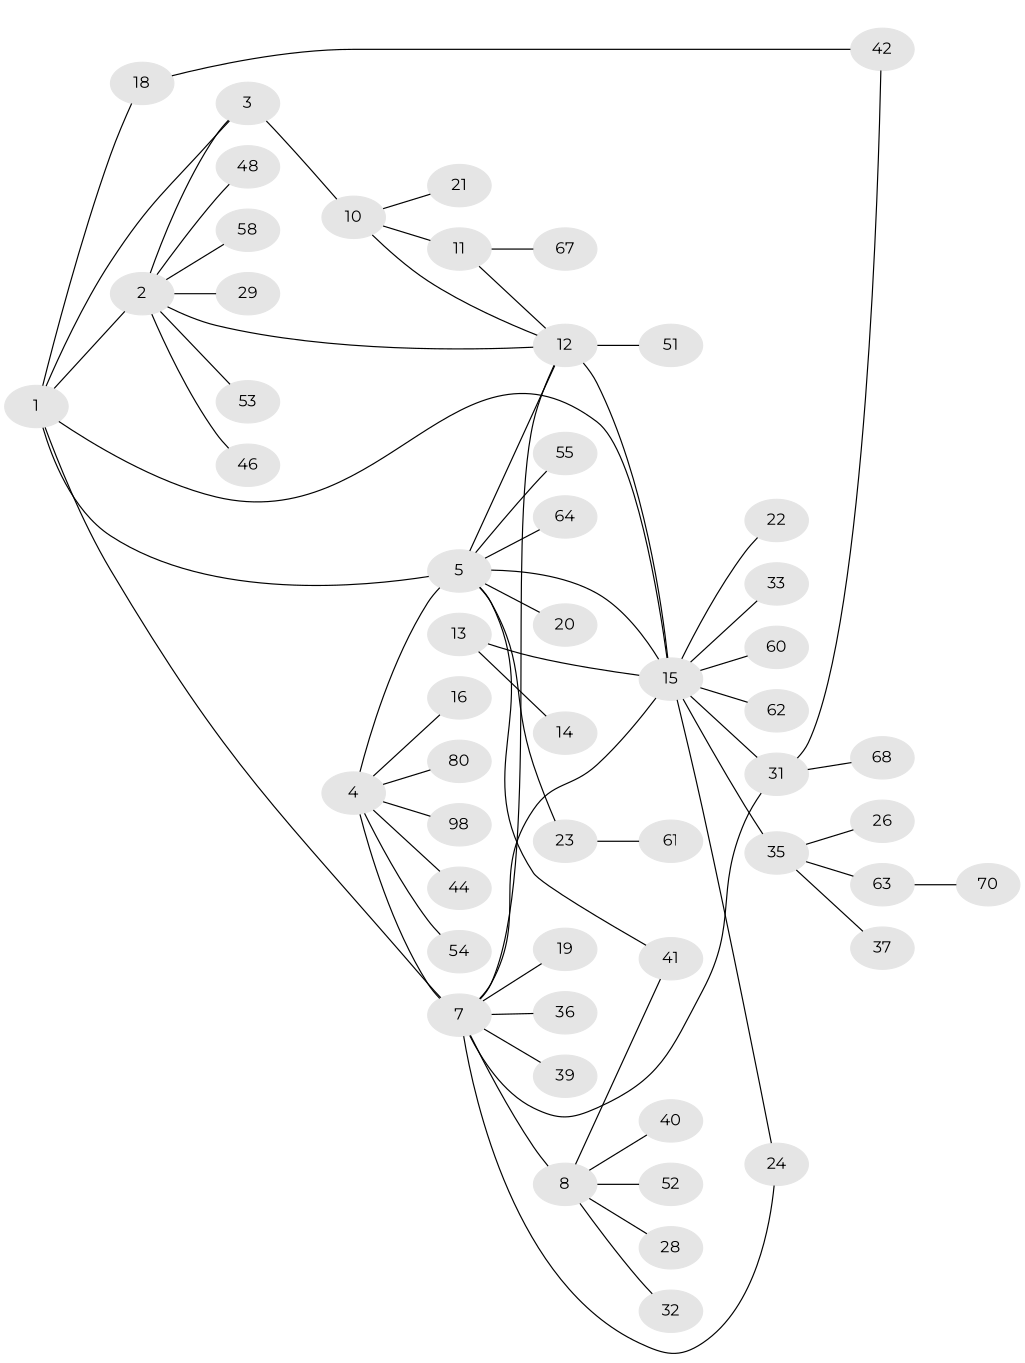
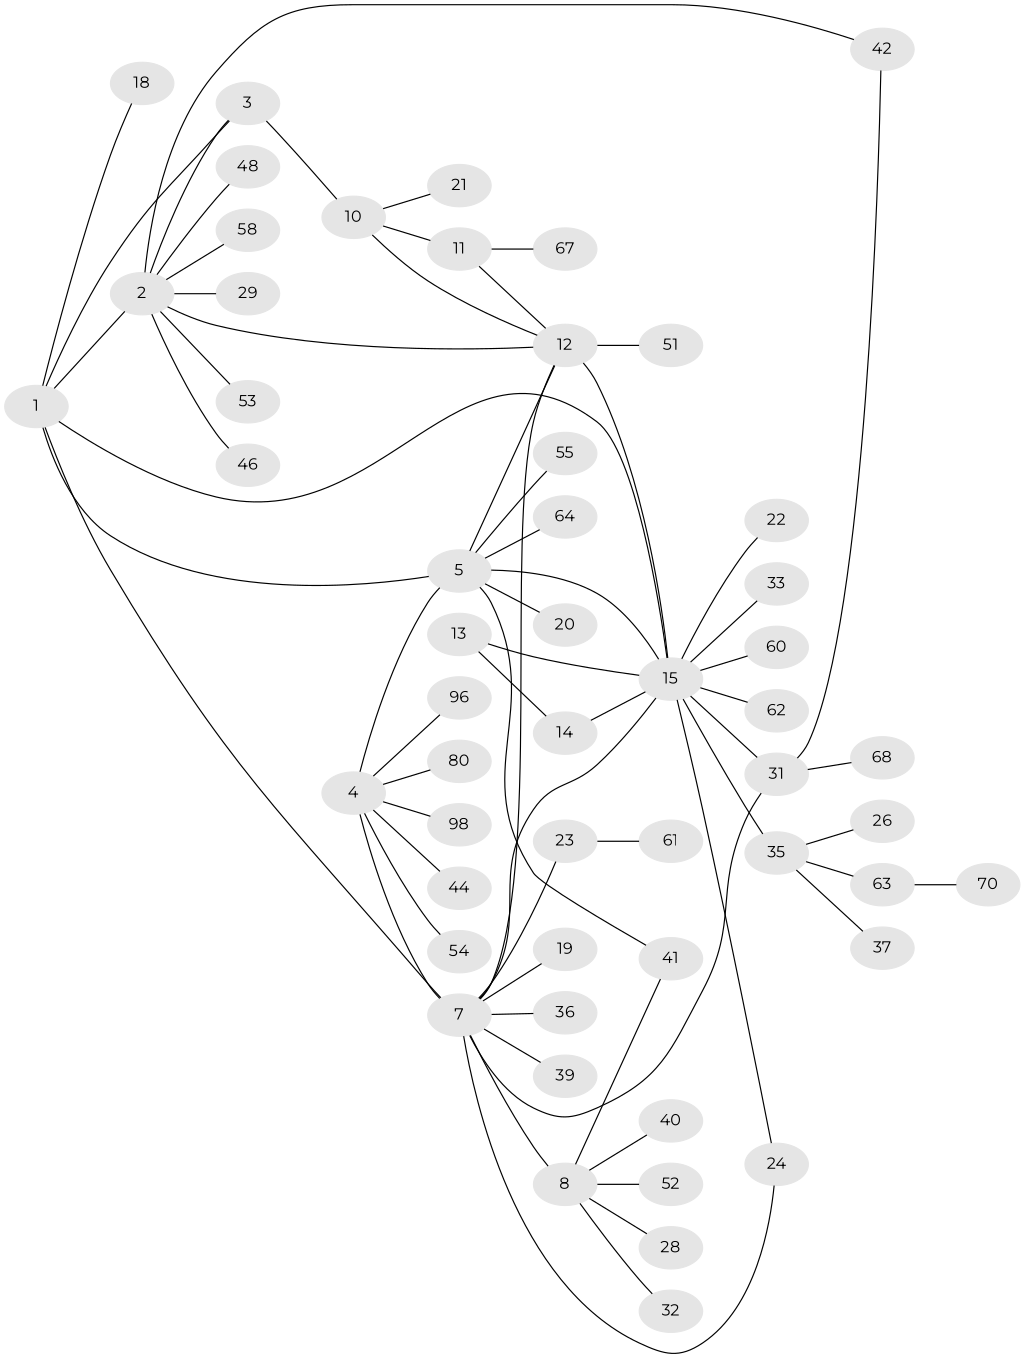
edge "42" -- "18": now "42" -- "2"
node "16": label "16" -> "96"
edge "15" -- "14": added
edge "5" -- "23": now "7" -- "23"
